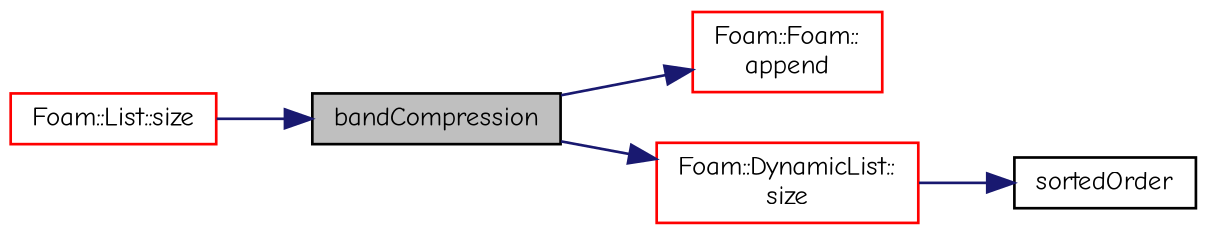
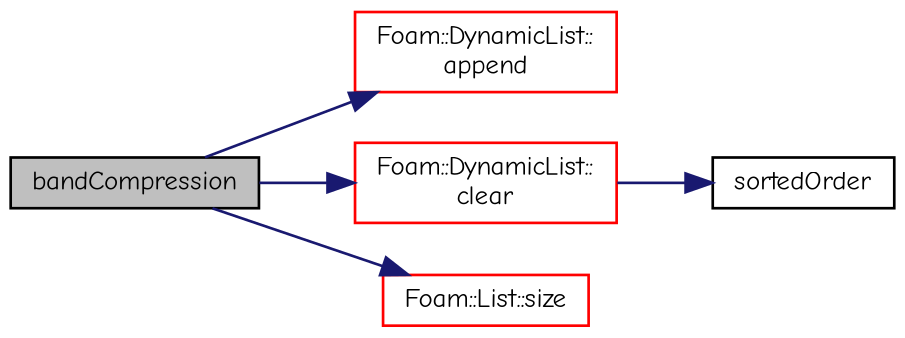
node "Foam::Foam:: append": label "Foam::Foam:: append" -> "Foam::DynamicList:: append"
edge "Foam::List::size" -> "bandCompression": reversed
node "Foam::DynamicList:: size": label "Foam::DynamicList:: size" -> "Foam::DynamicList:: clear"
